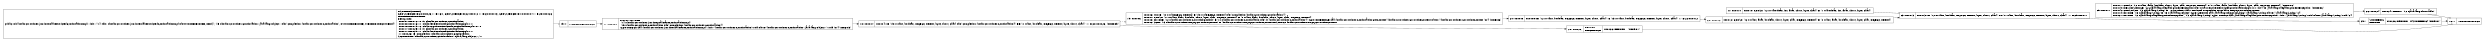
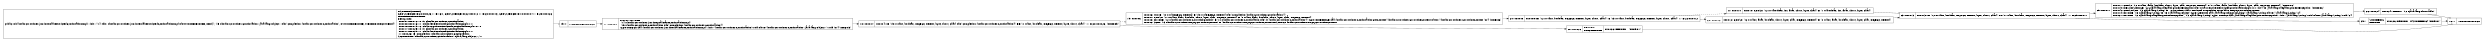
edge "23: 0x0013" -> "25: 0x0017": added
edge "20: 0x000e" -> "21: 0x0010": added
node "28: 0x0026": text "ORIG_BLOCK" -> "ORIG_RETURN"
